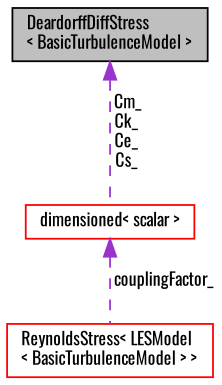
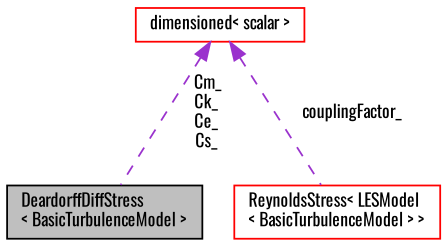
edge "dimensioned< scalar >" -> "DeardorffDiffStress < BasicTurbulenceModel >": reversed
